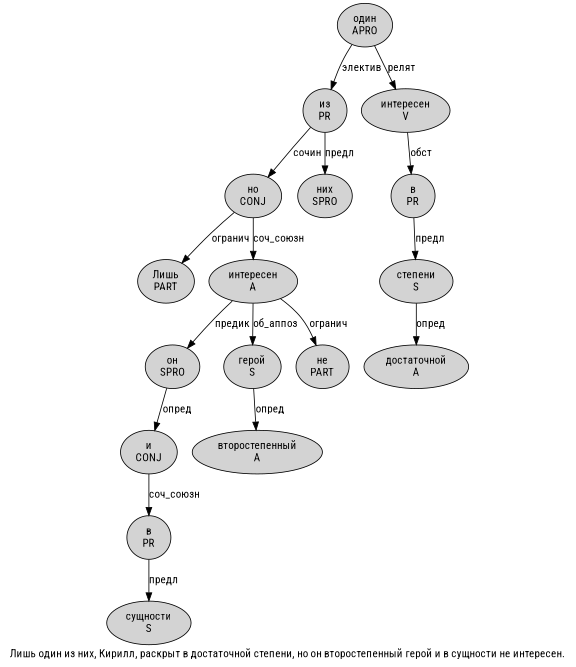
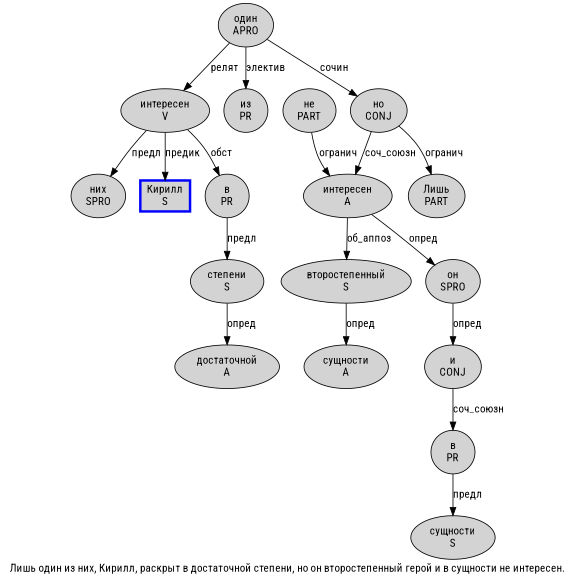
edge "из PR" -> "но CONJ": now "один APRO" -> "но CONJ"
edge "из PR" -> "них SPRO": now "интересен V" -> "них SPRO"
node "Кирилл S": added
edge "интересен A" -> "не PART": reversed
edge "интересен A" -> "он SPRO": label "предик" -> "опред"
node "герой S": label "герой S" -> "второстепенный S"
node "второстепенный A": label "второстепенный A" -> "сущности A"
